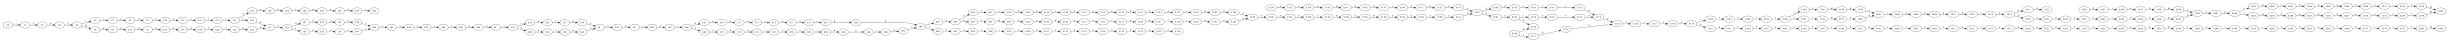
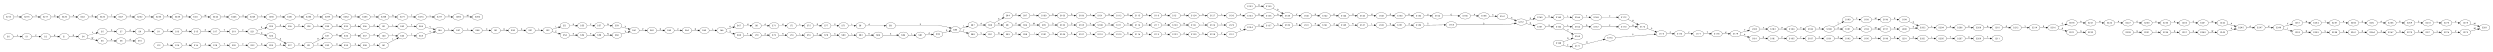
edge "S129" -> "S132": removed, label "A"
node "S44": added
edge "S211" -> "S213": removed, label "G"
edge "S10" -> "S12": removed, label "H"
node "S131": added
